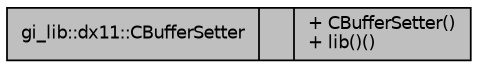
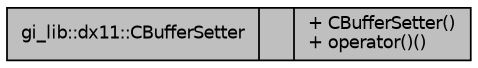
node "gi_lib::dx11::CBufferSetter": text "+ lib()()" -> "+ operator()()"
